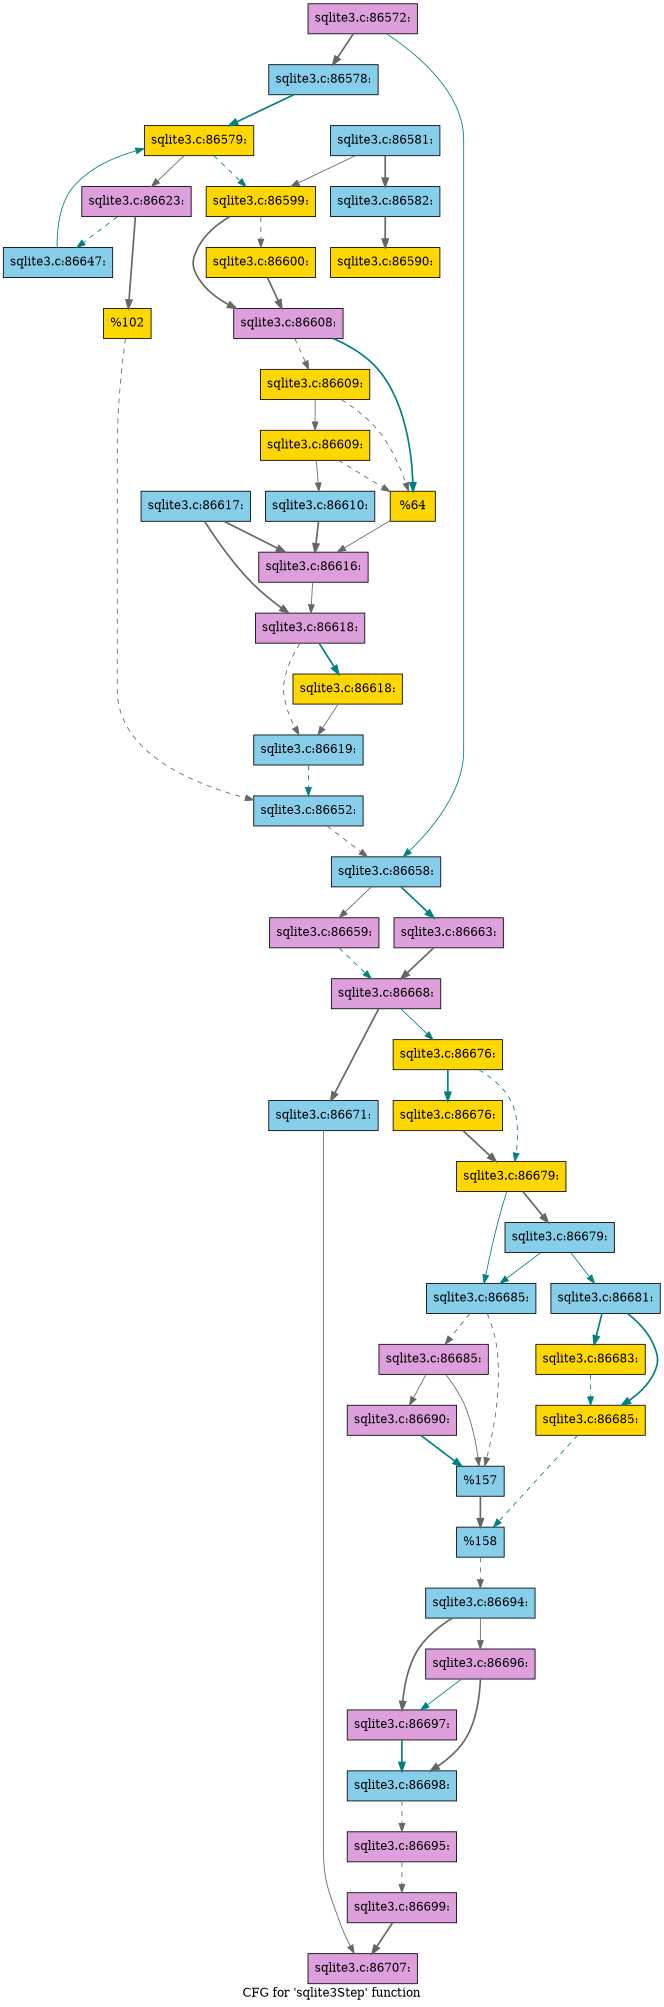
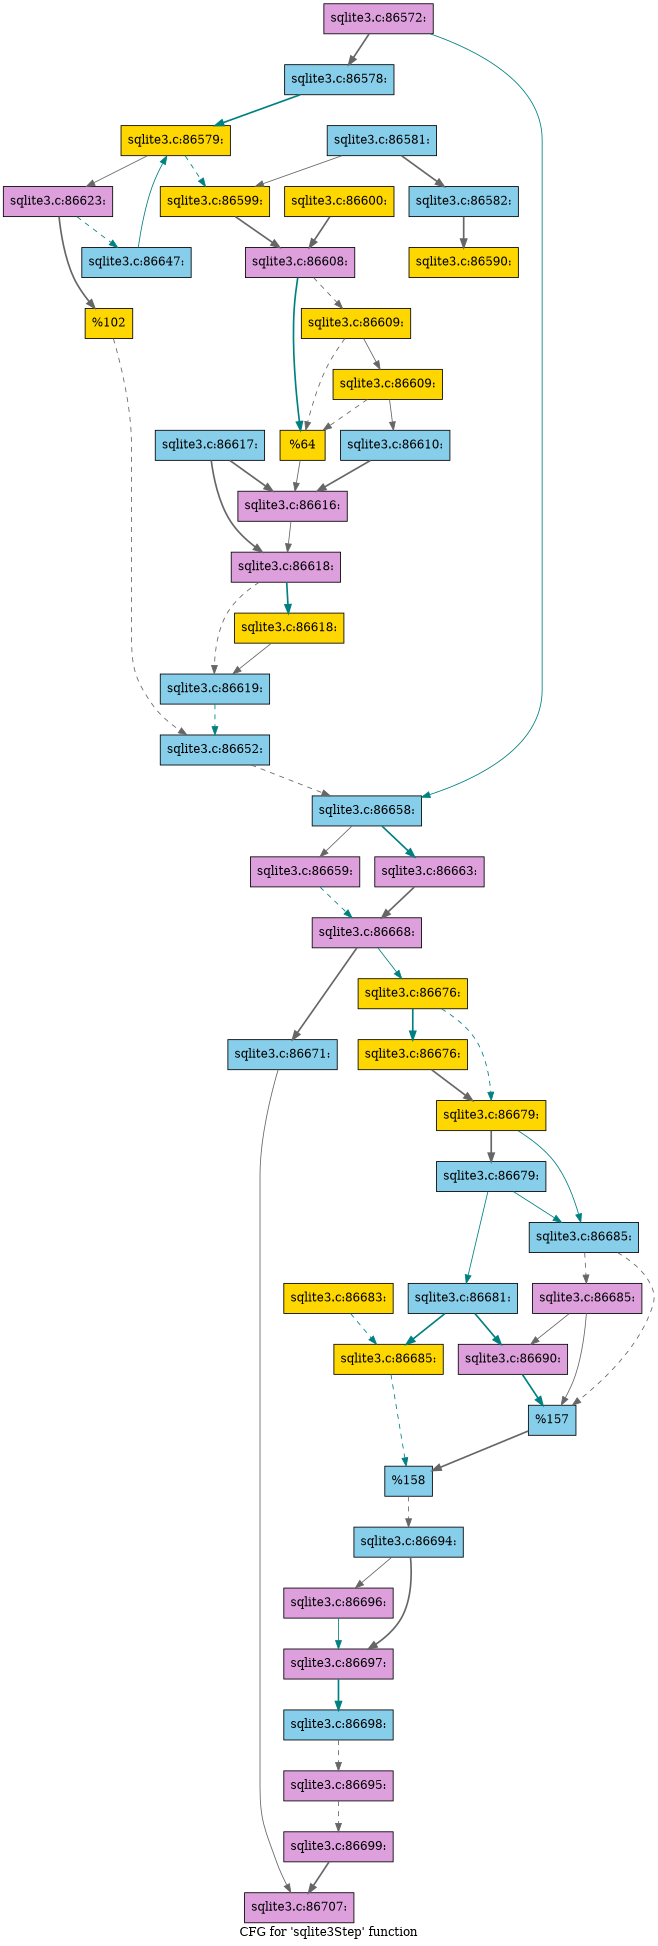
edge "sqlite3.c:86599:" -> "sqlite3.c:86600:": removed
edge "sqlite3.c:86681:" -> "sqlite3.c:86683:": now "sqlite3.c:86681:" -> "sqlite3.c:86690:"
edge "sqlite3.c:86696:" -> "sqlite3.c:86698:": removed
